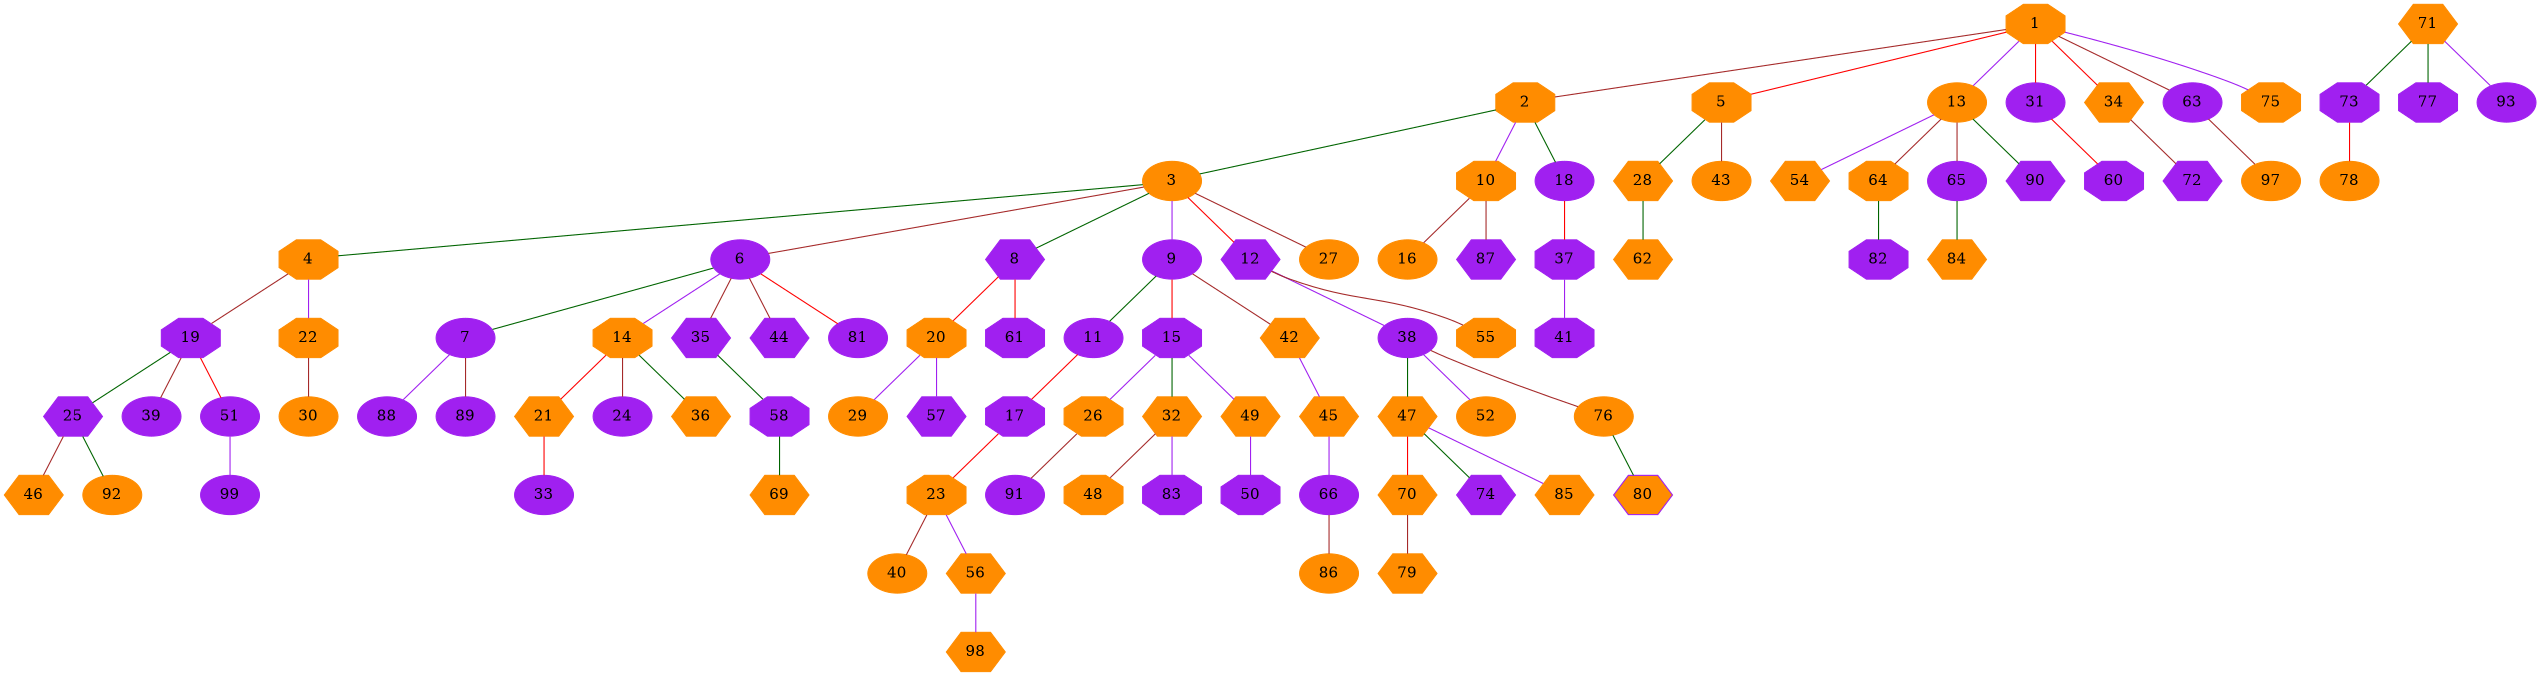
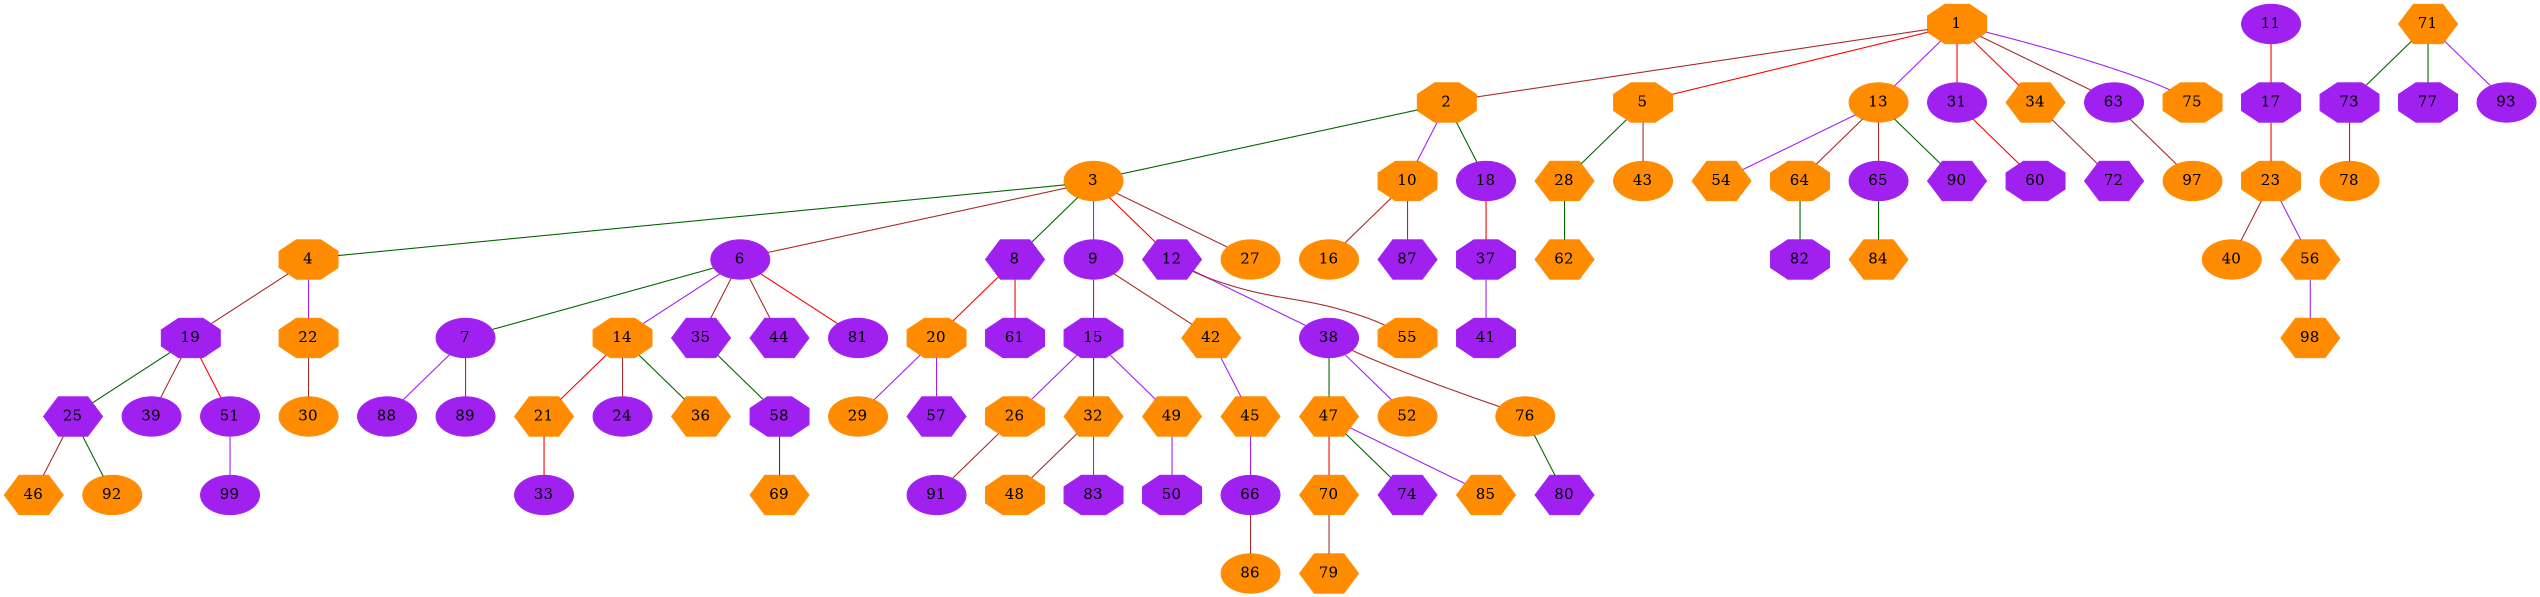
edge "9" -- "11": removed
node "80": fillcolor darkorange -> purple
